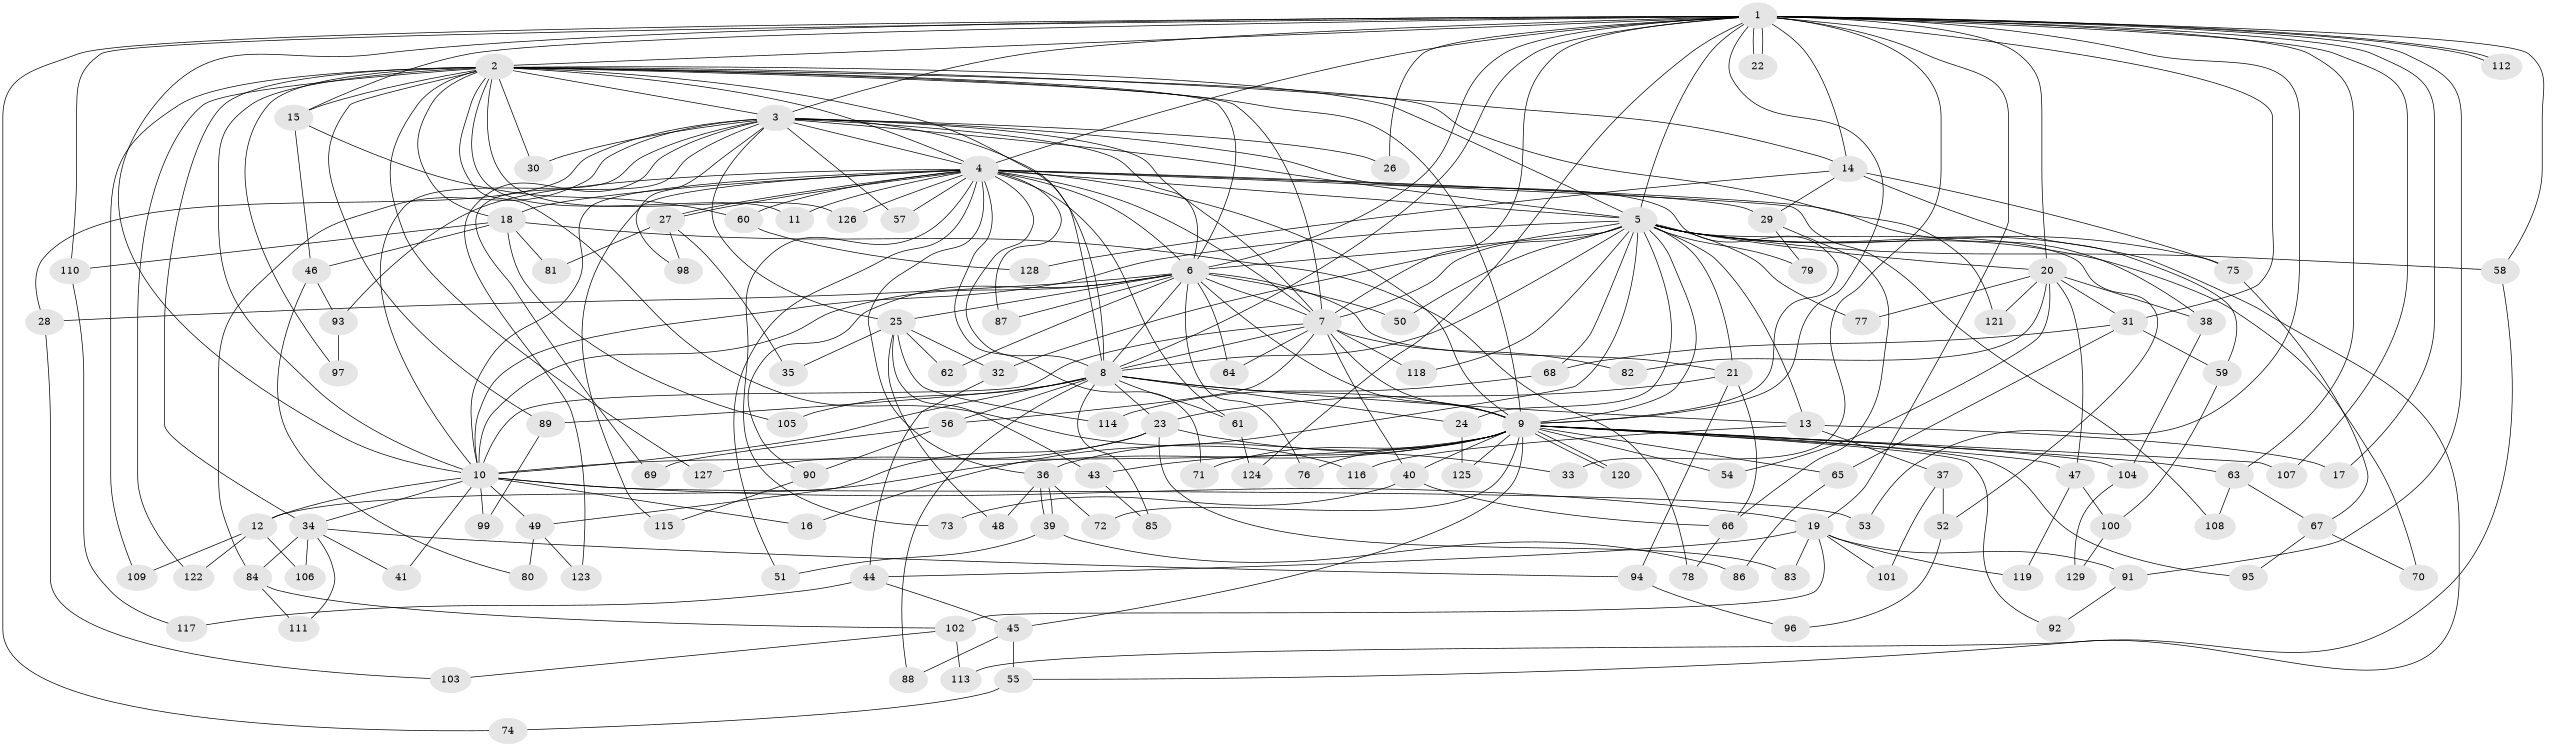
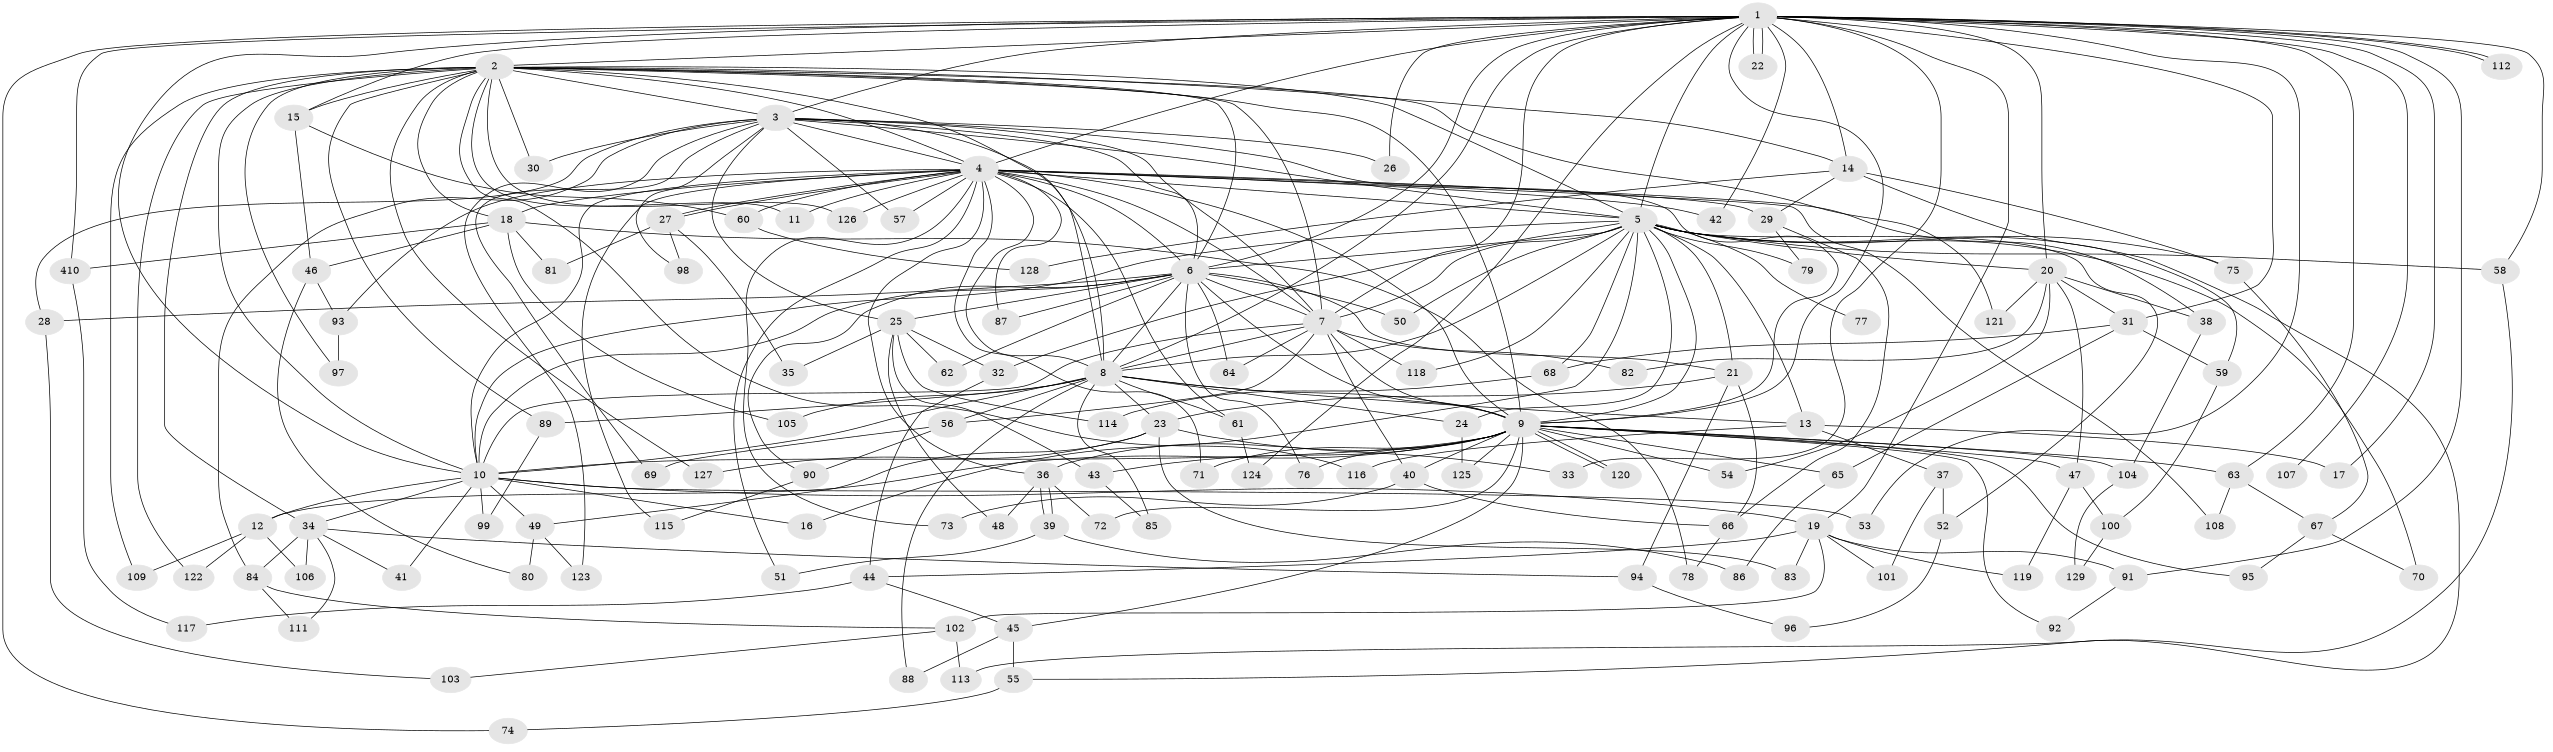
edge "3" -- "10": removed
node "42": added
node "110": label "110" -> "410"
edge "20" -- "77": removed
edge "9" -- "107": removed
